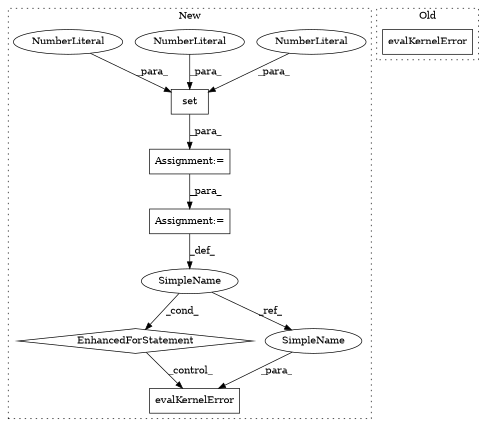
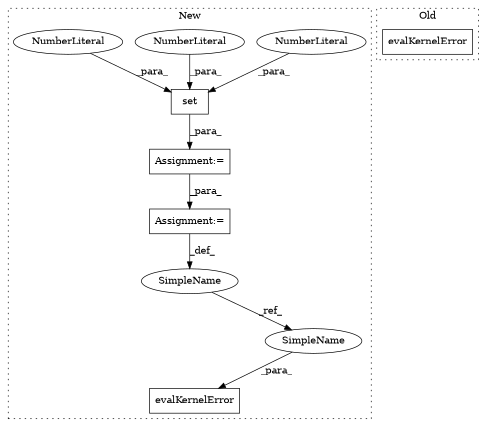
node "EnhancedForStatement": removed
